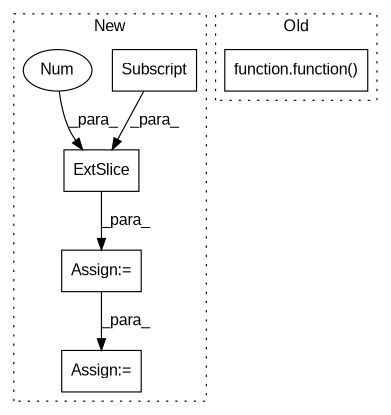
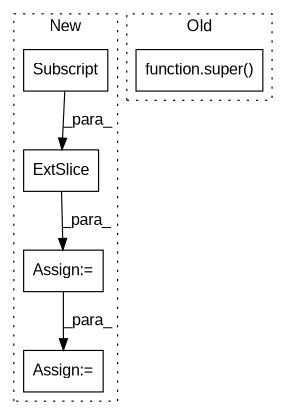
node "Num": removed
node "function.function()": label "function.function()" -> "function.super()"
